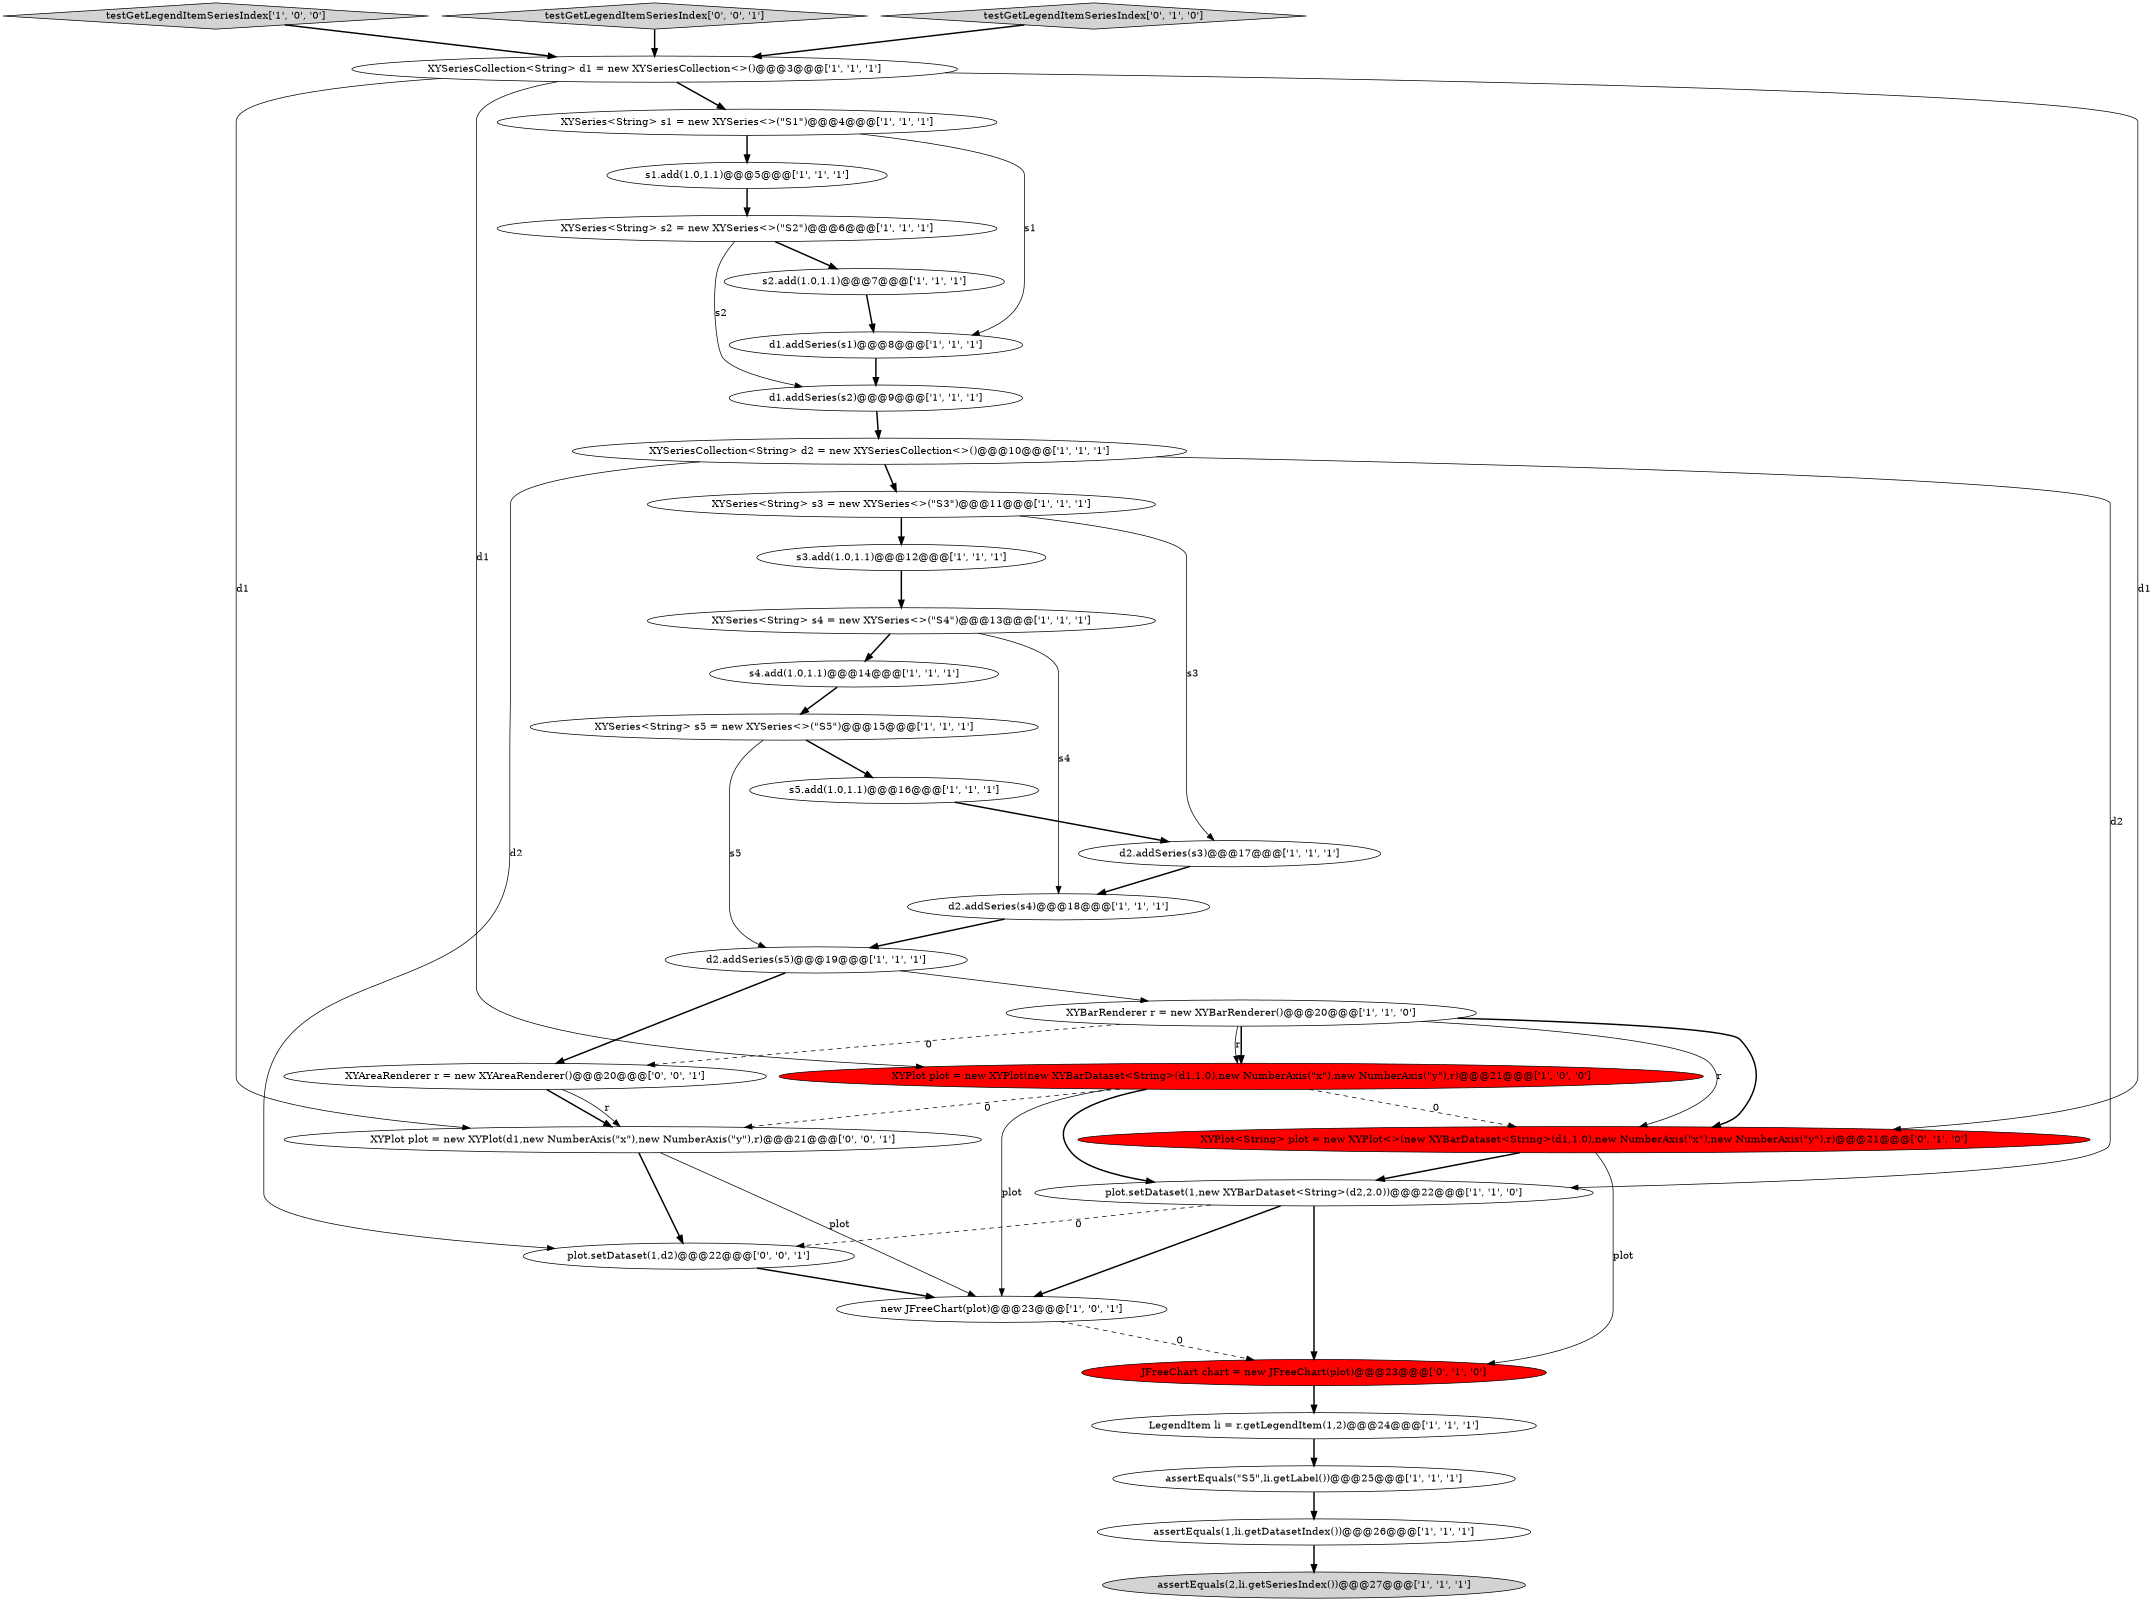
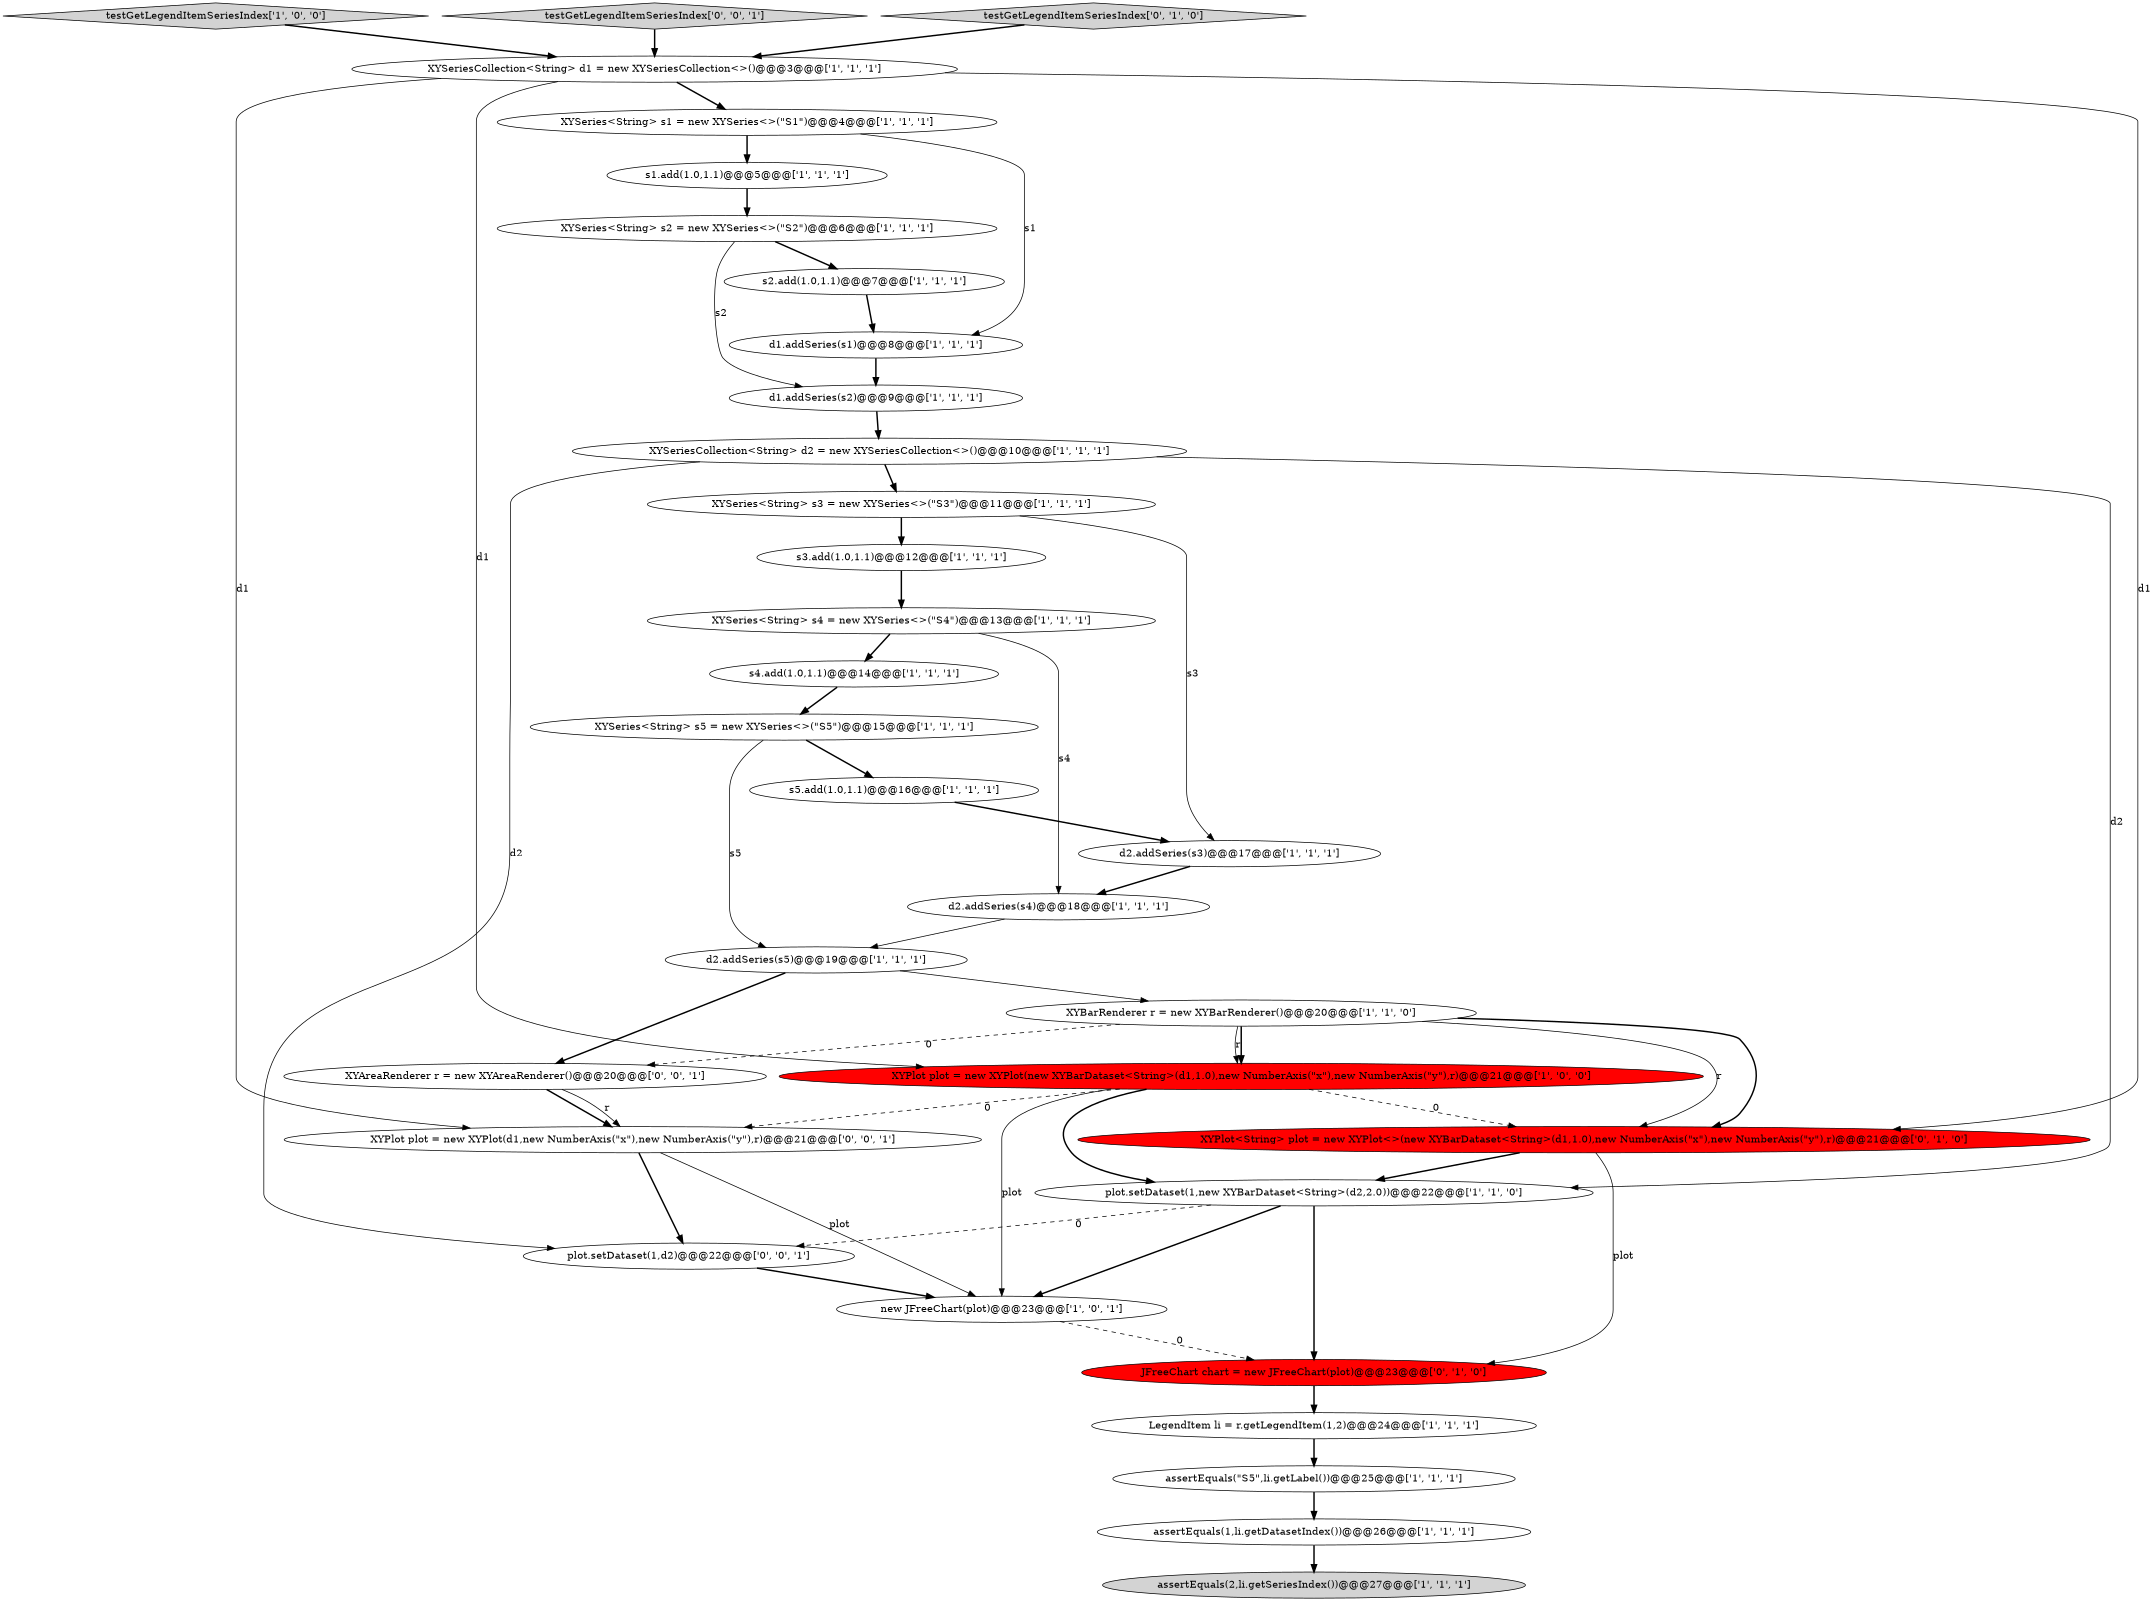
edge "d2.addSeries(s4)@@@18@@@['1', '1', '1']" -> "d2.addSeries(s5)@@@19@@@['1', '1', '1']": style bold -> solid
